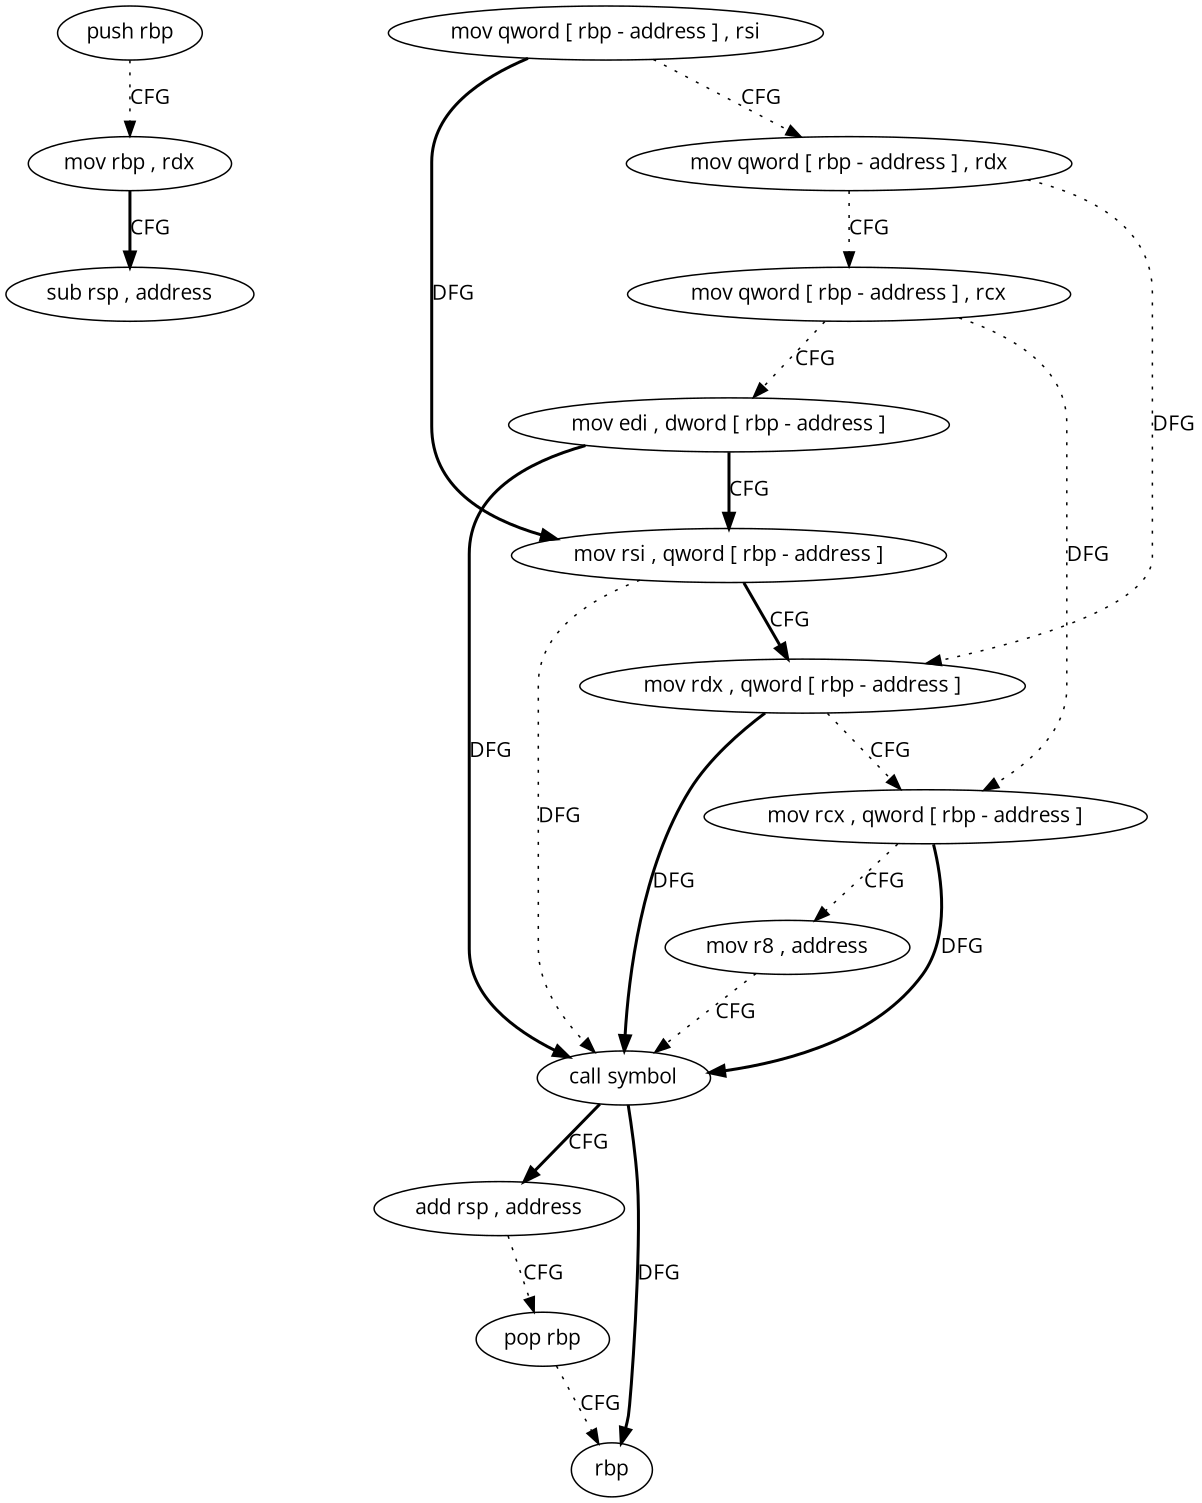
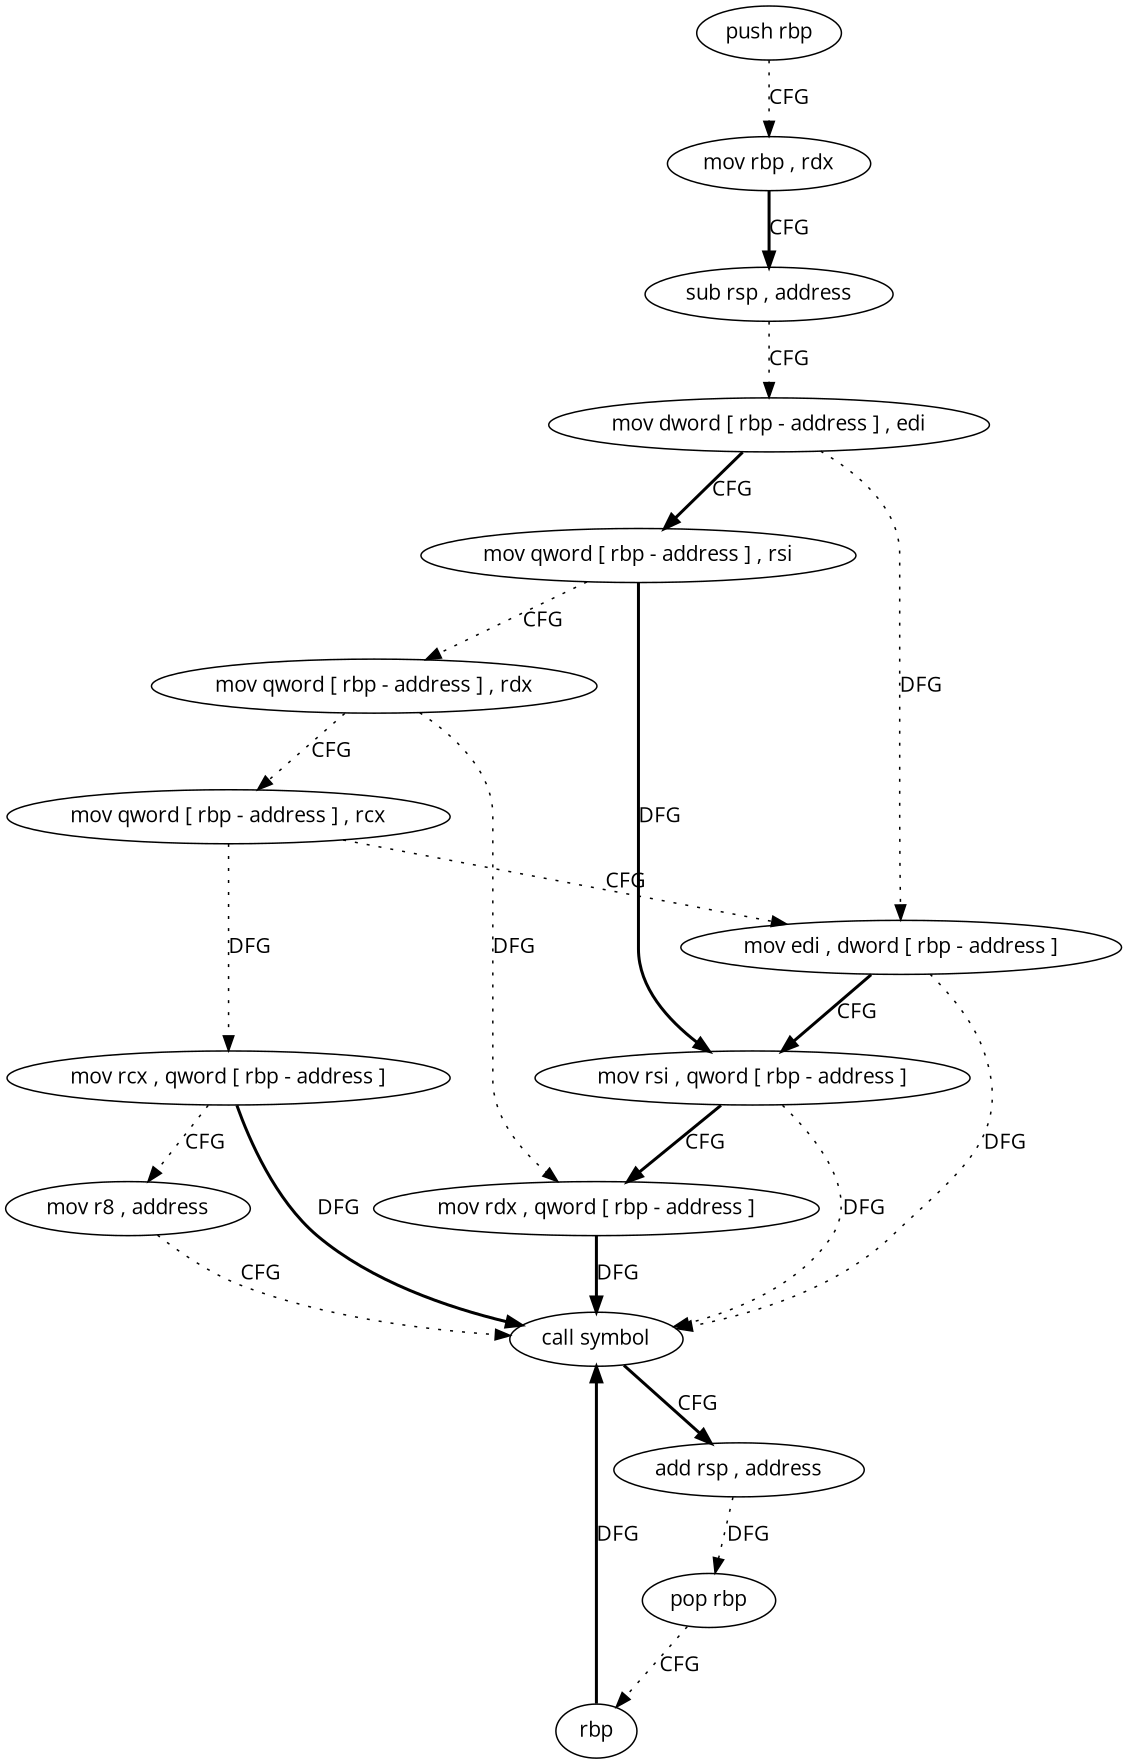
node "mov dword [ rbp - address ] , edi": added
edge "mov edi , dword [ rbp - address ]" -> "call symbol": style bold -> dotted
edge "mov rdx , qword [ rbp - address ]" -> "mov rcx , qword [ rbp - address ]": removed, label "CFG"
edge "call symbol" -> "rbp": reversed
edge "add rsp , address" -> "pop rbp": label "CFG" -> "DFG"
